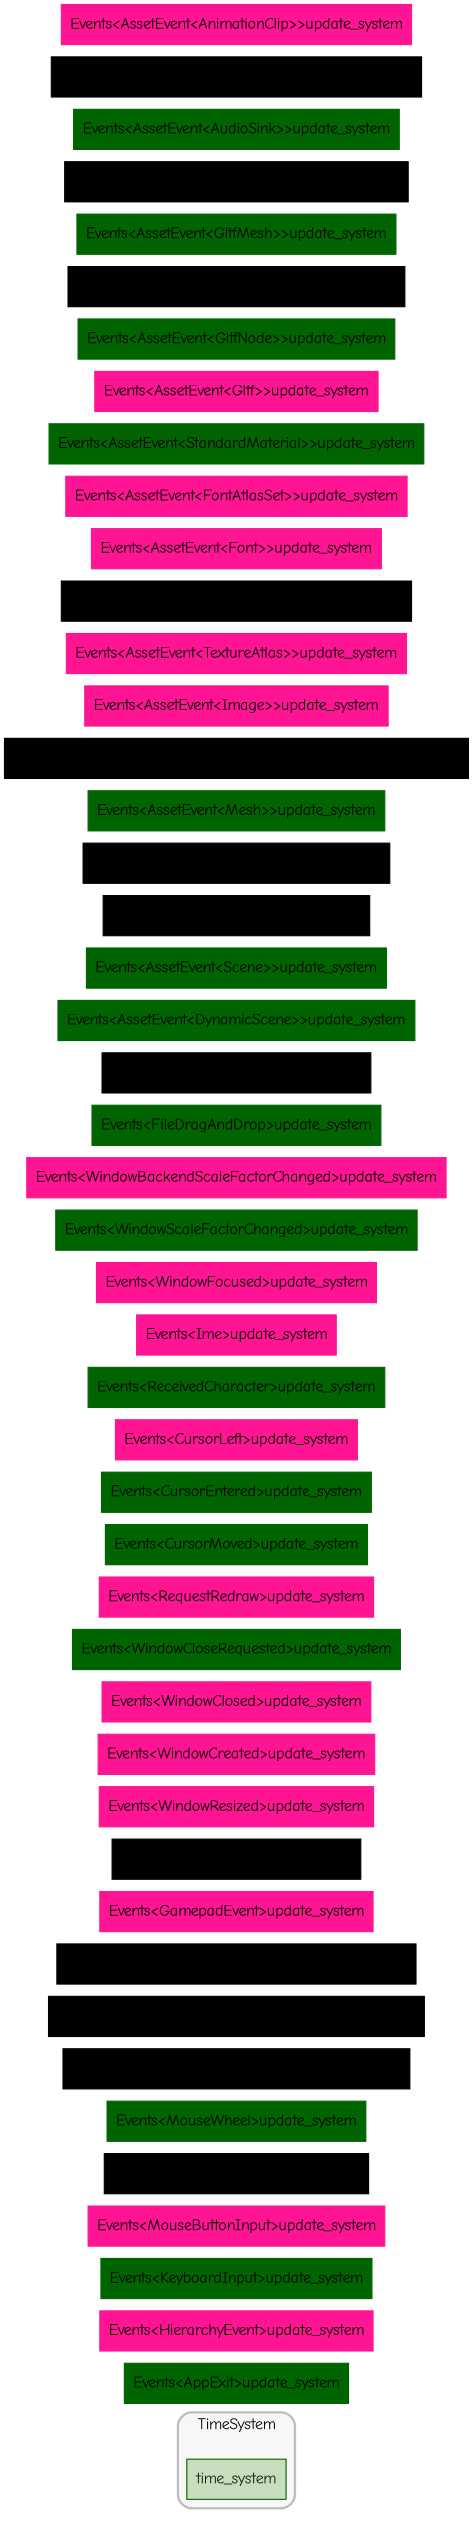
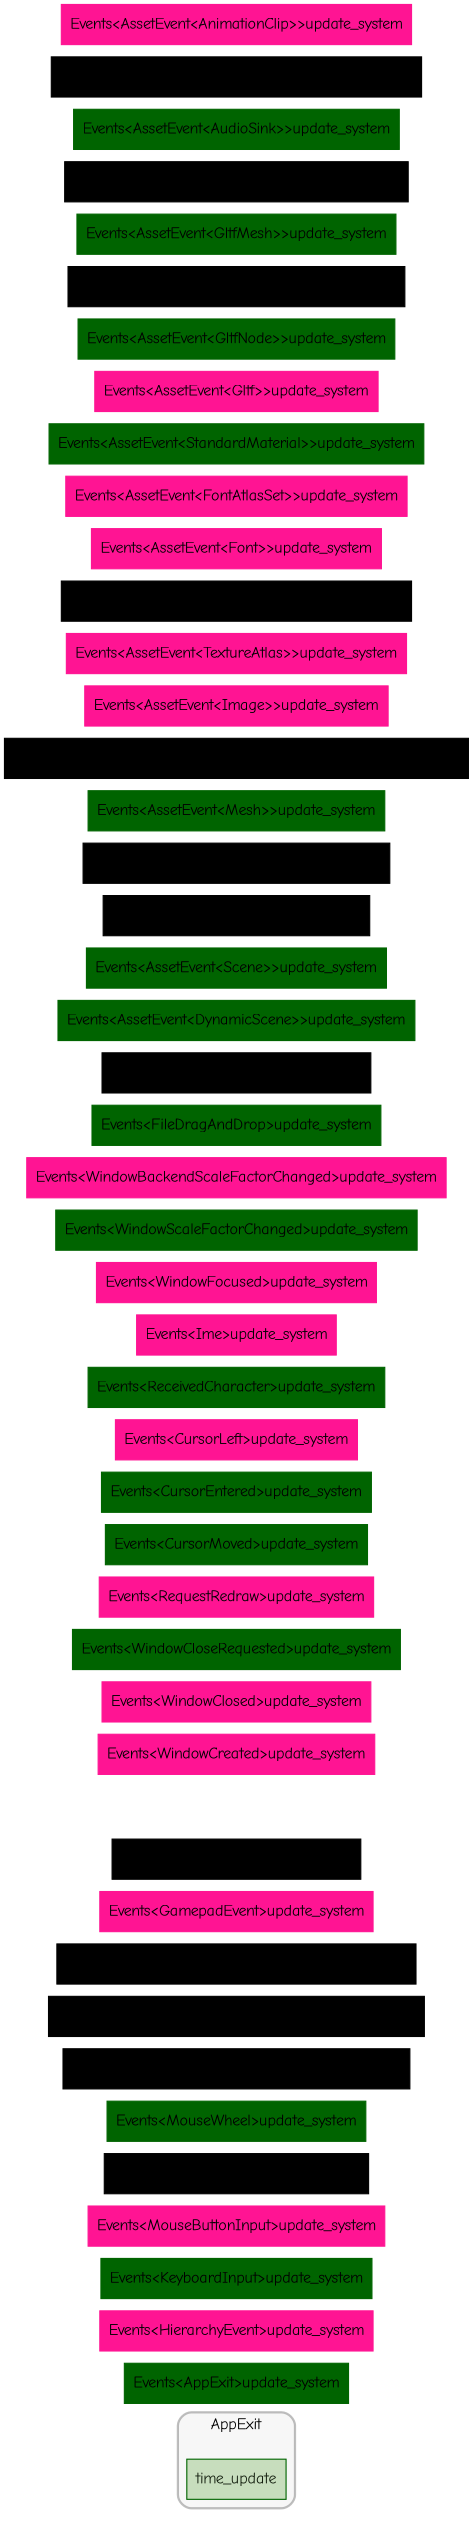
node "Events<WindowResized>update_system": removed
cluster "TimeSystem": label "TimeSystem" -> "AppExit"
node "time_system": label "time_system" -> "time_update"
